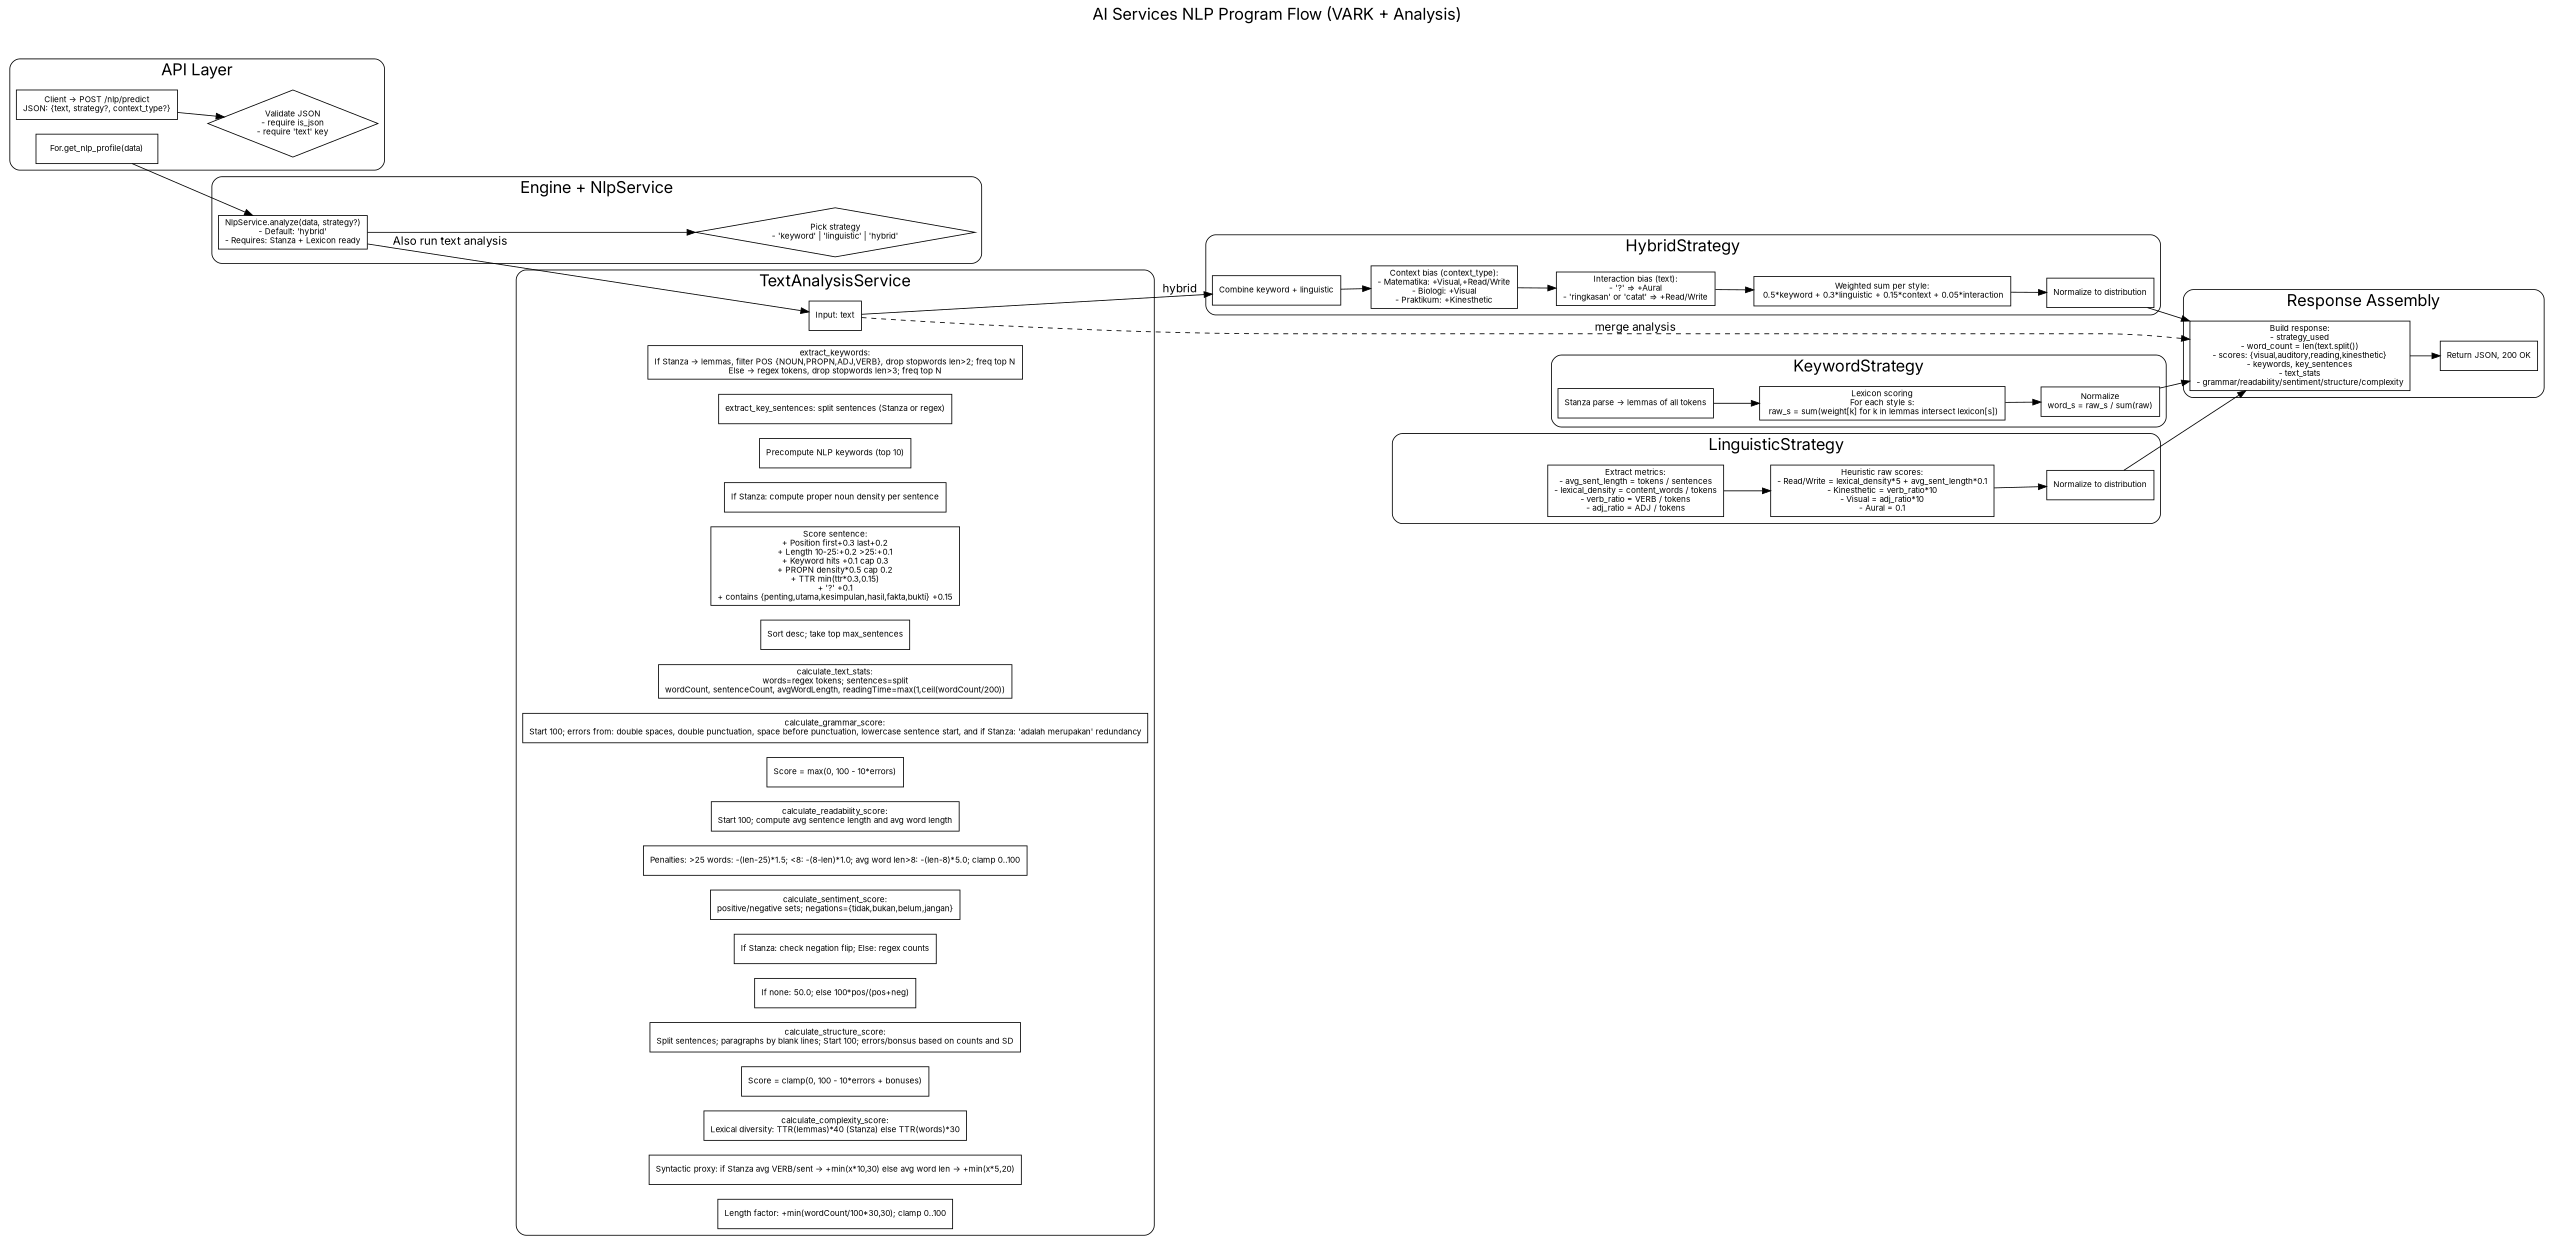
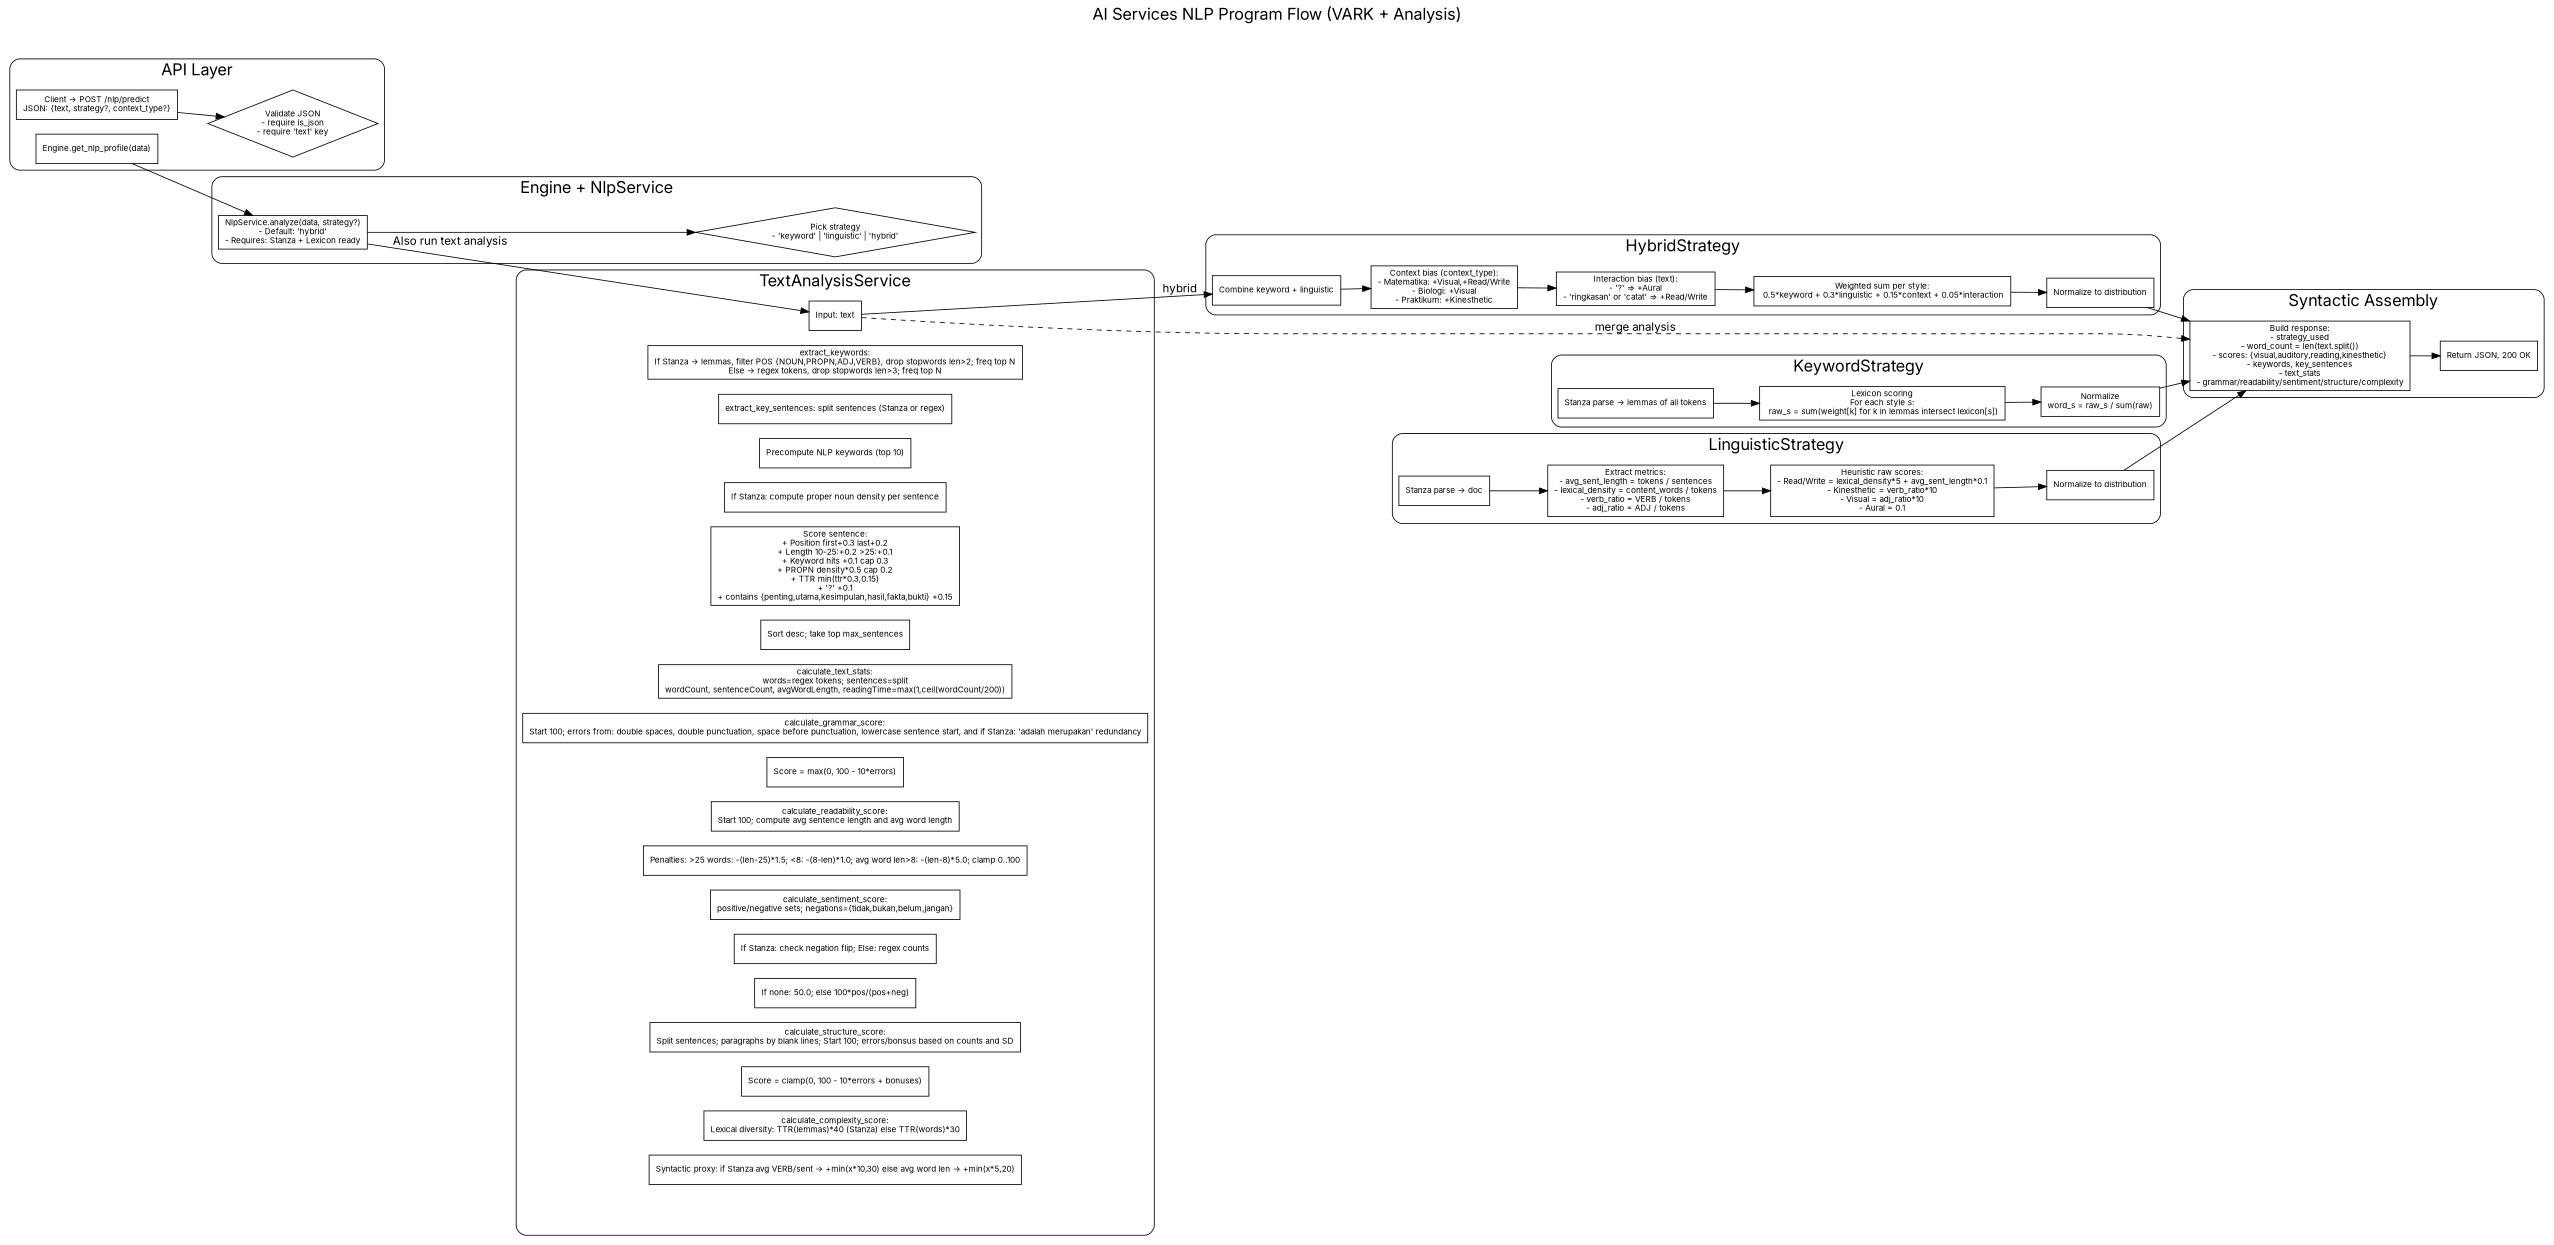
node "For.get_nlp_profile(data)": label "For.get_nlp_profile(data)" -> "Engine.get_nlp_profile(data)"
cluster "Response Assembly": label "Response Assembly" -> "Syntactic Assembly"
node "Stanza parse -> doc": added
node "Length factor: +min(wordCount/100*30,30); clamp 0..100": removed
